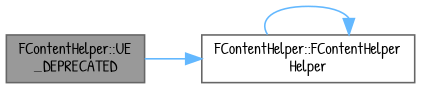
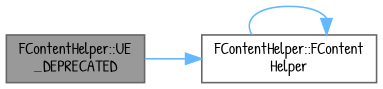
node "FContentHelper::FContentHelper Helper": label "FContentHelper::FContentHelper Helper" -> "FContentHelper::FContent Helper"
